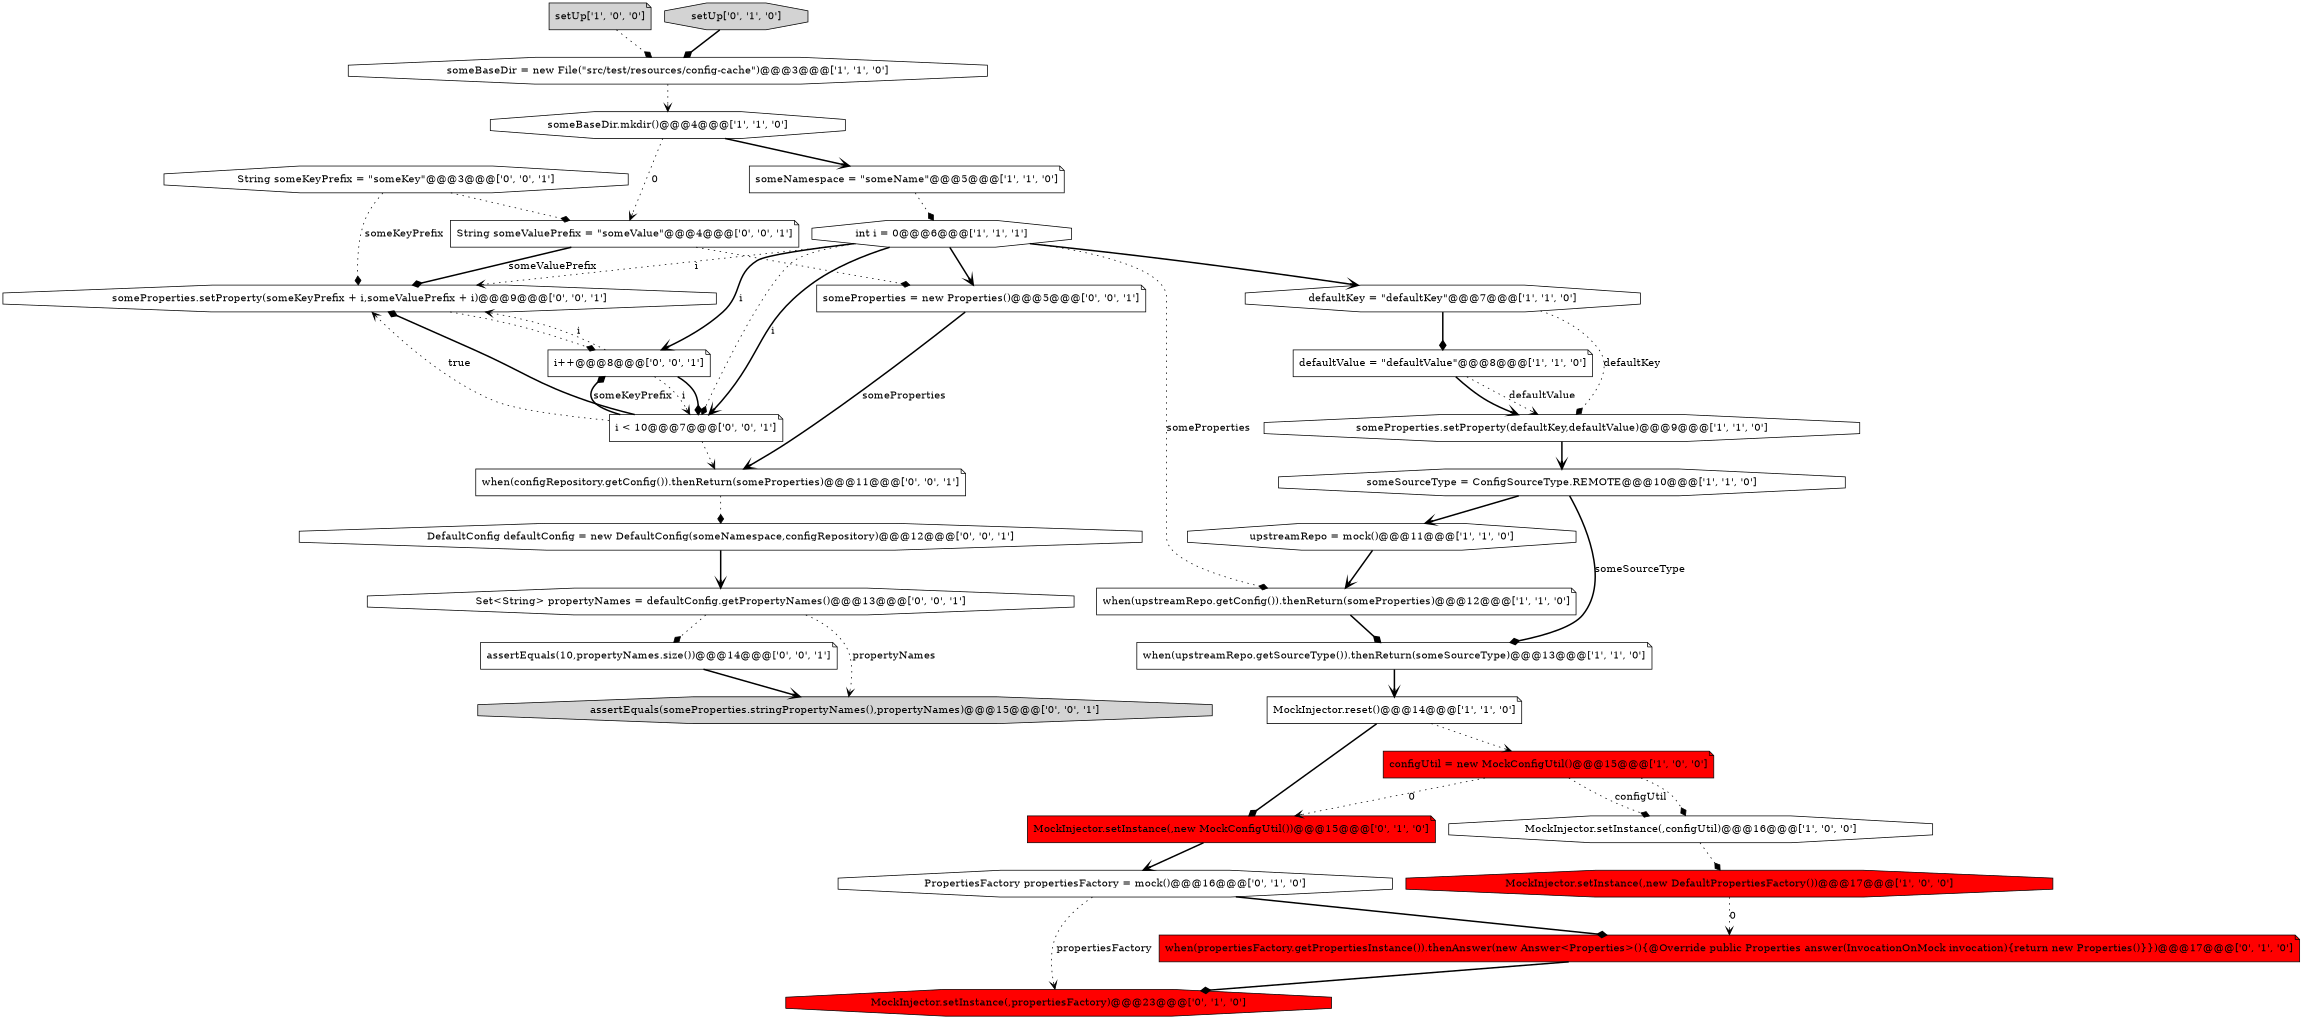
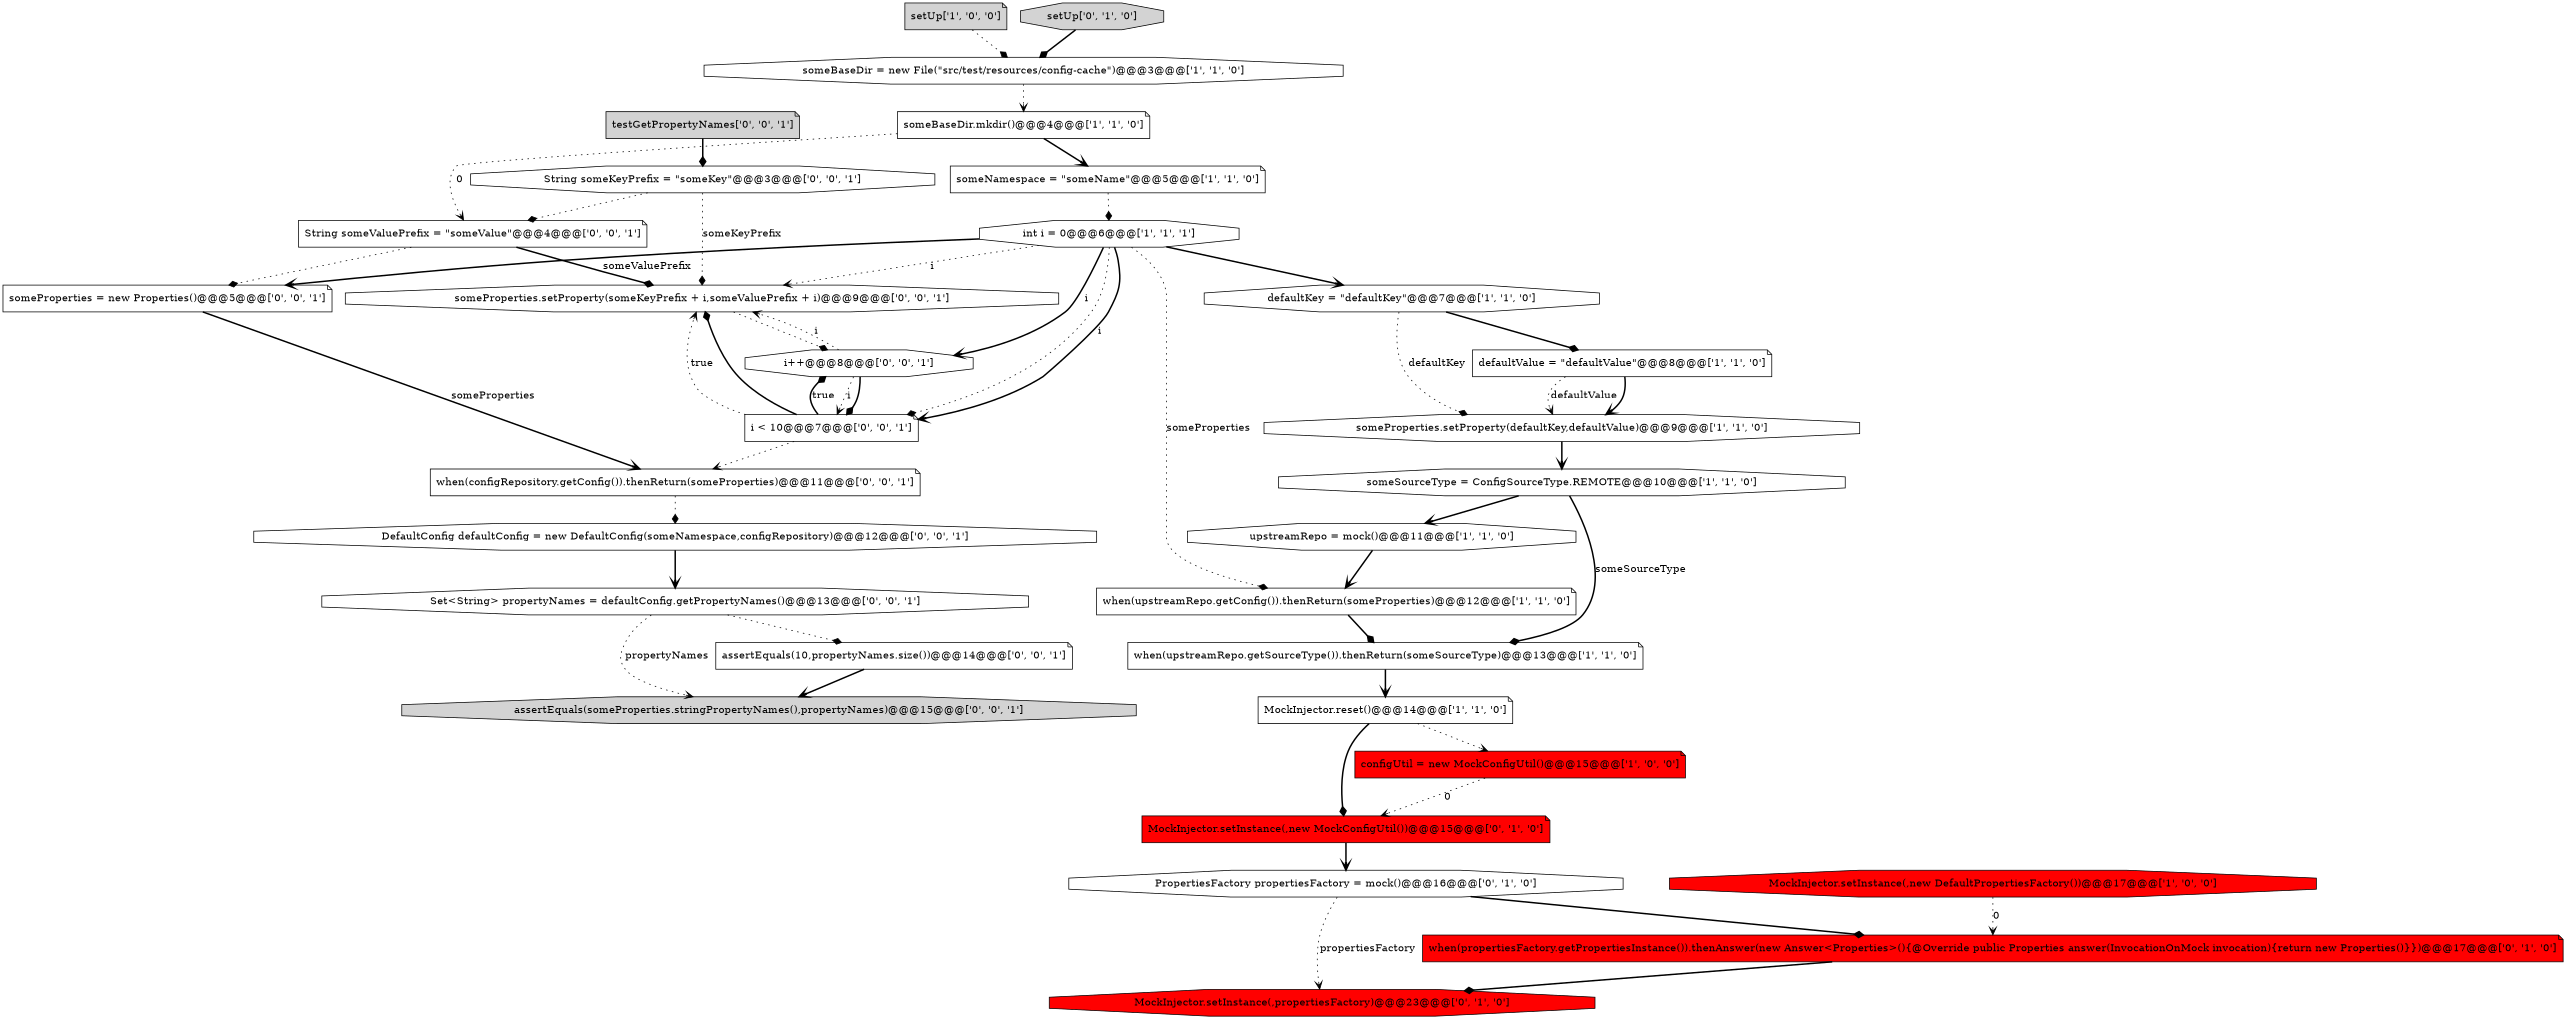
node "someBaseDir.mkdir()@@@4@@@['1', '1', '0']": shape octagon -> note
node "testGetPropertyNames['0', '0', '1']": added
node "i++@@@8@@@['0', '0', '1']": shape note -> octagon
edge "i < 10@@@7@@@['0', '0', '1']" -> "i++@@@8@@@['0', '0', '1']": label "someKeyPrefix" -> "true"
node "MockInjector.setInstance(,configUtil)@@@16@@@['1', '0', '0']": removed
